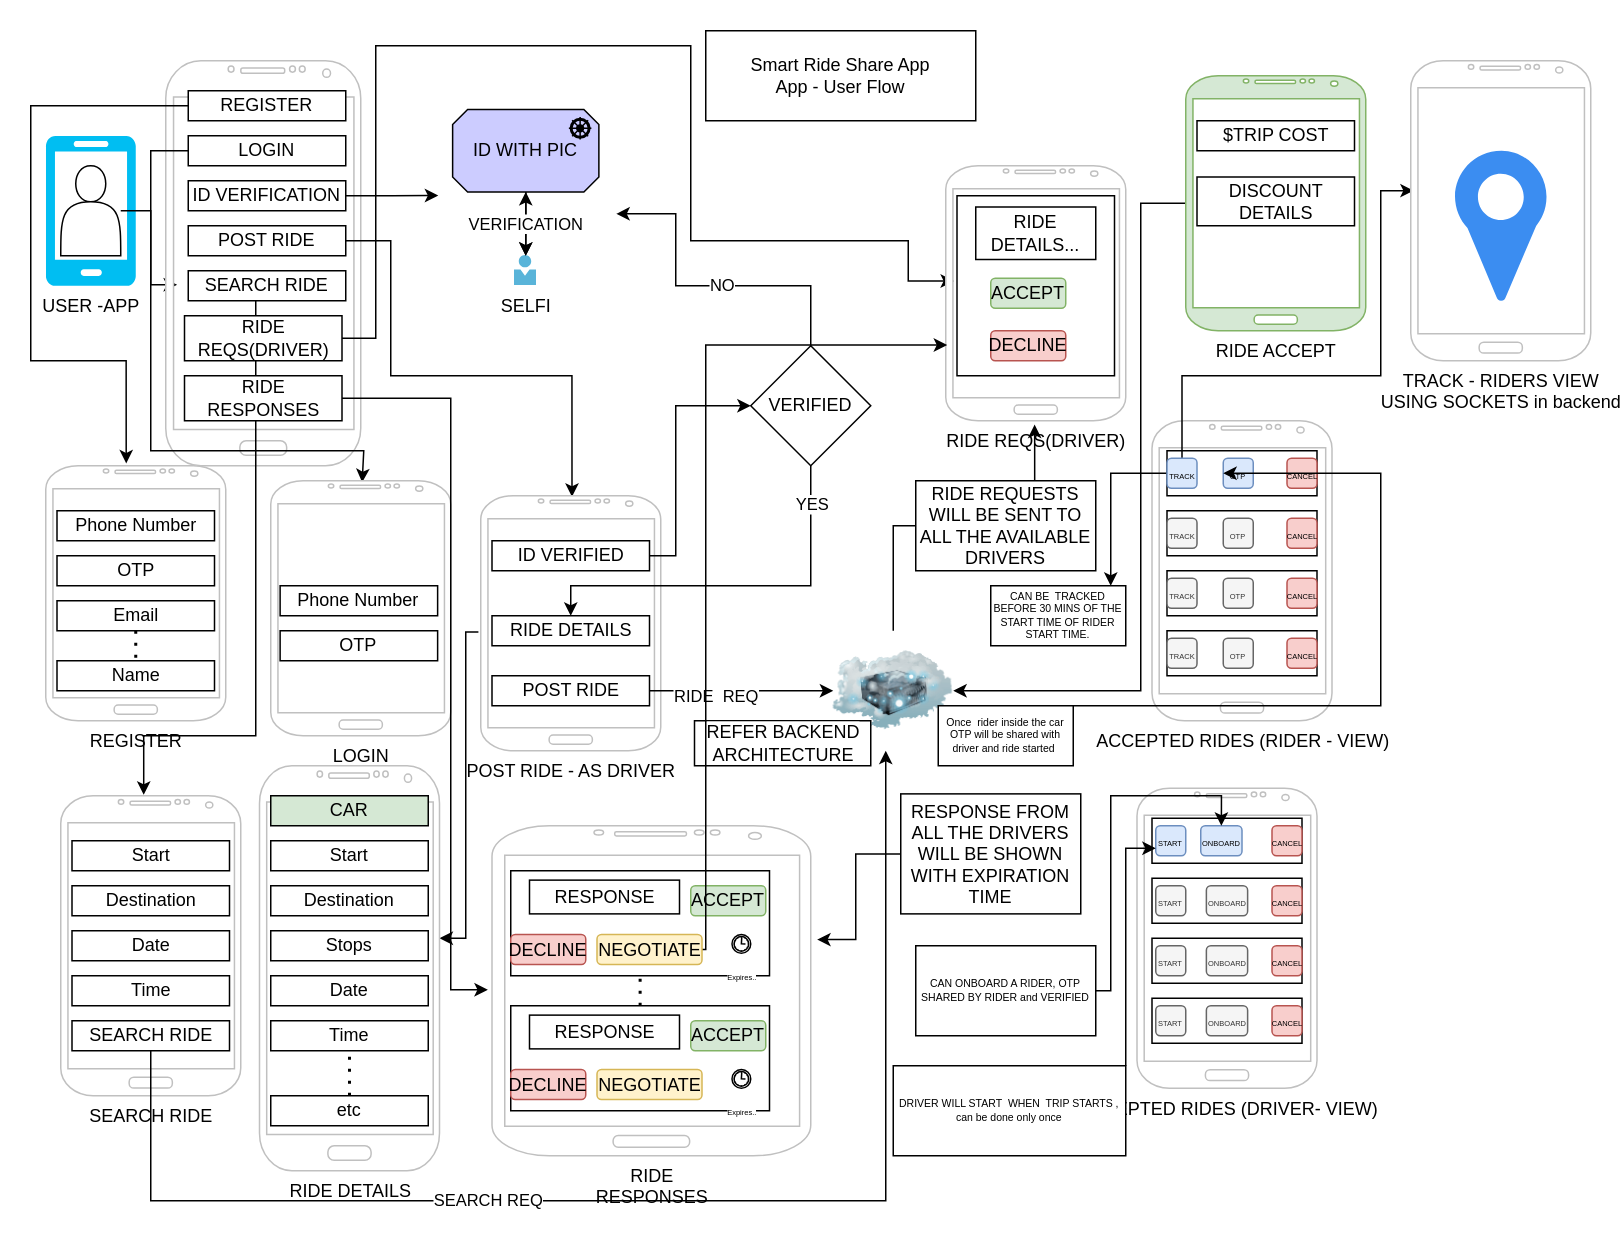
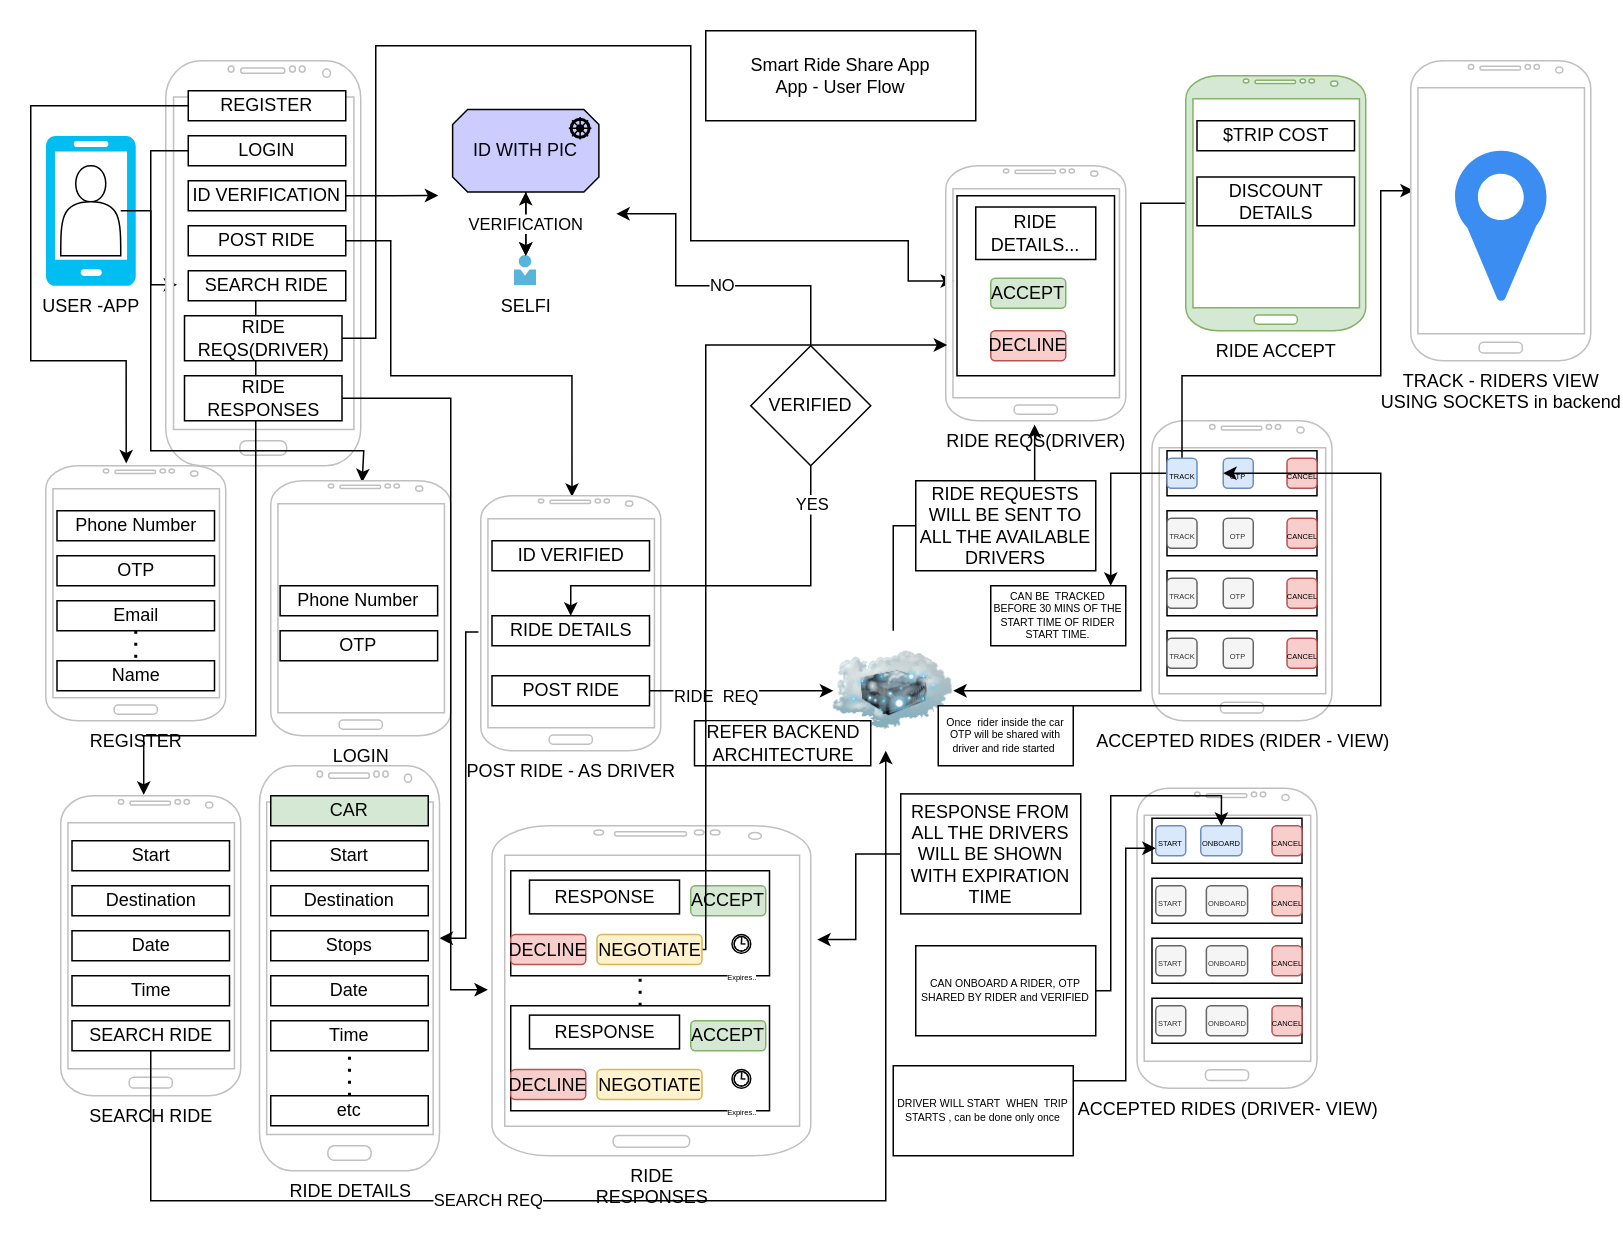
edge "ID VERIFIED" -> "VERIFIED": removed
node "DRIVER WILL START WHEN TRIP STARTS , can be done only once": size 233x90 -> 180x90
